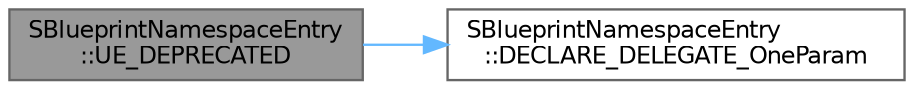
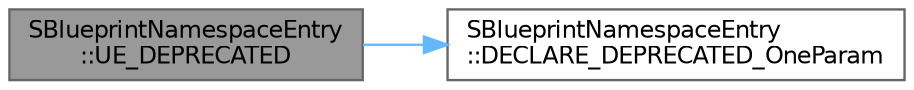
node "SBlueprintNamespaceEntry ::DECLARE_DELEGATE_OneParam": label "SBlueprintNamespaceEntry ::DECLARE_DELEGATE_OneParam" -> "SBlueprintNamespaceEntry ::DECLARE_DEPRECATED_OneParam"
